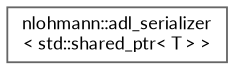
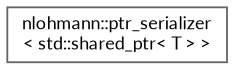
node "nlohmann::adl_serializer < std::shared_ptr< T > >": label "nlohmann::adl_serializer < std::shared_ptr< T > >" -> "nlohmann::ptr_serializer < std::shared_ptr< T > >"
